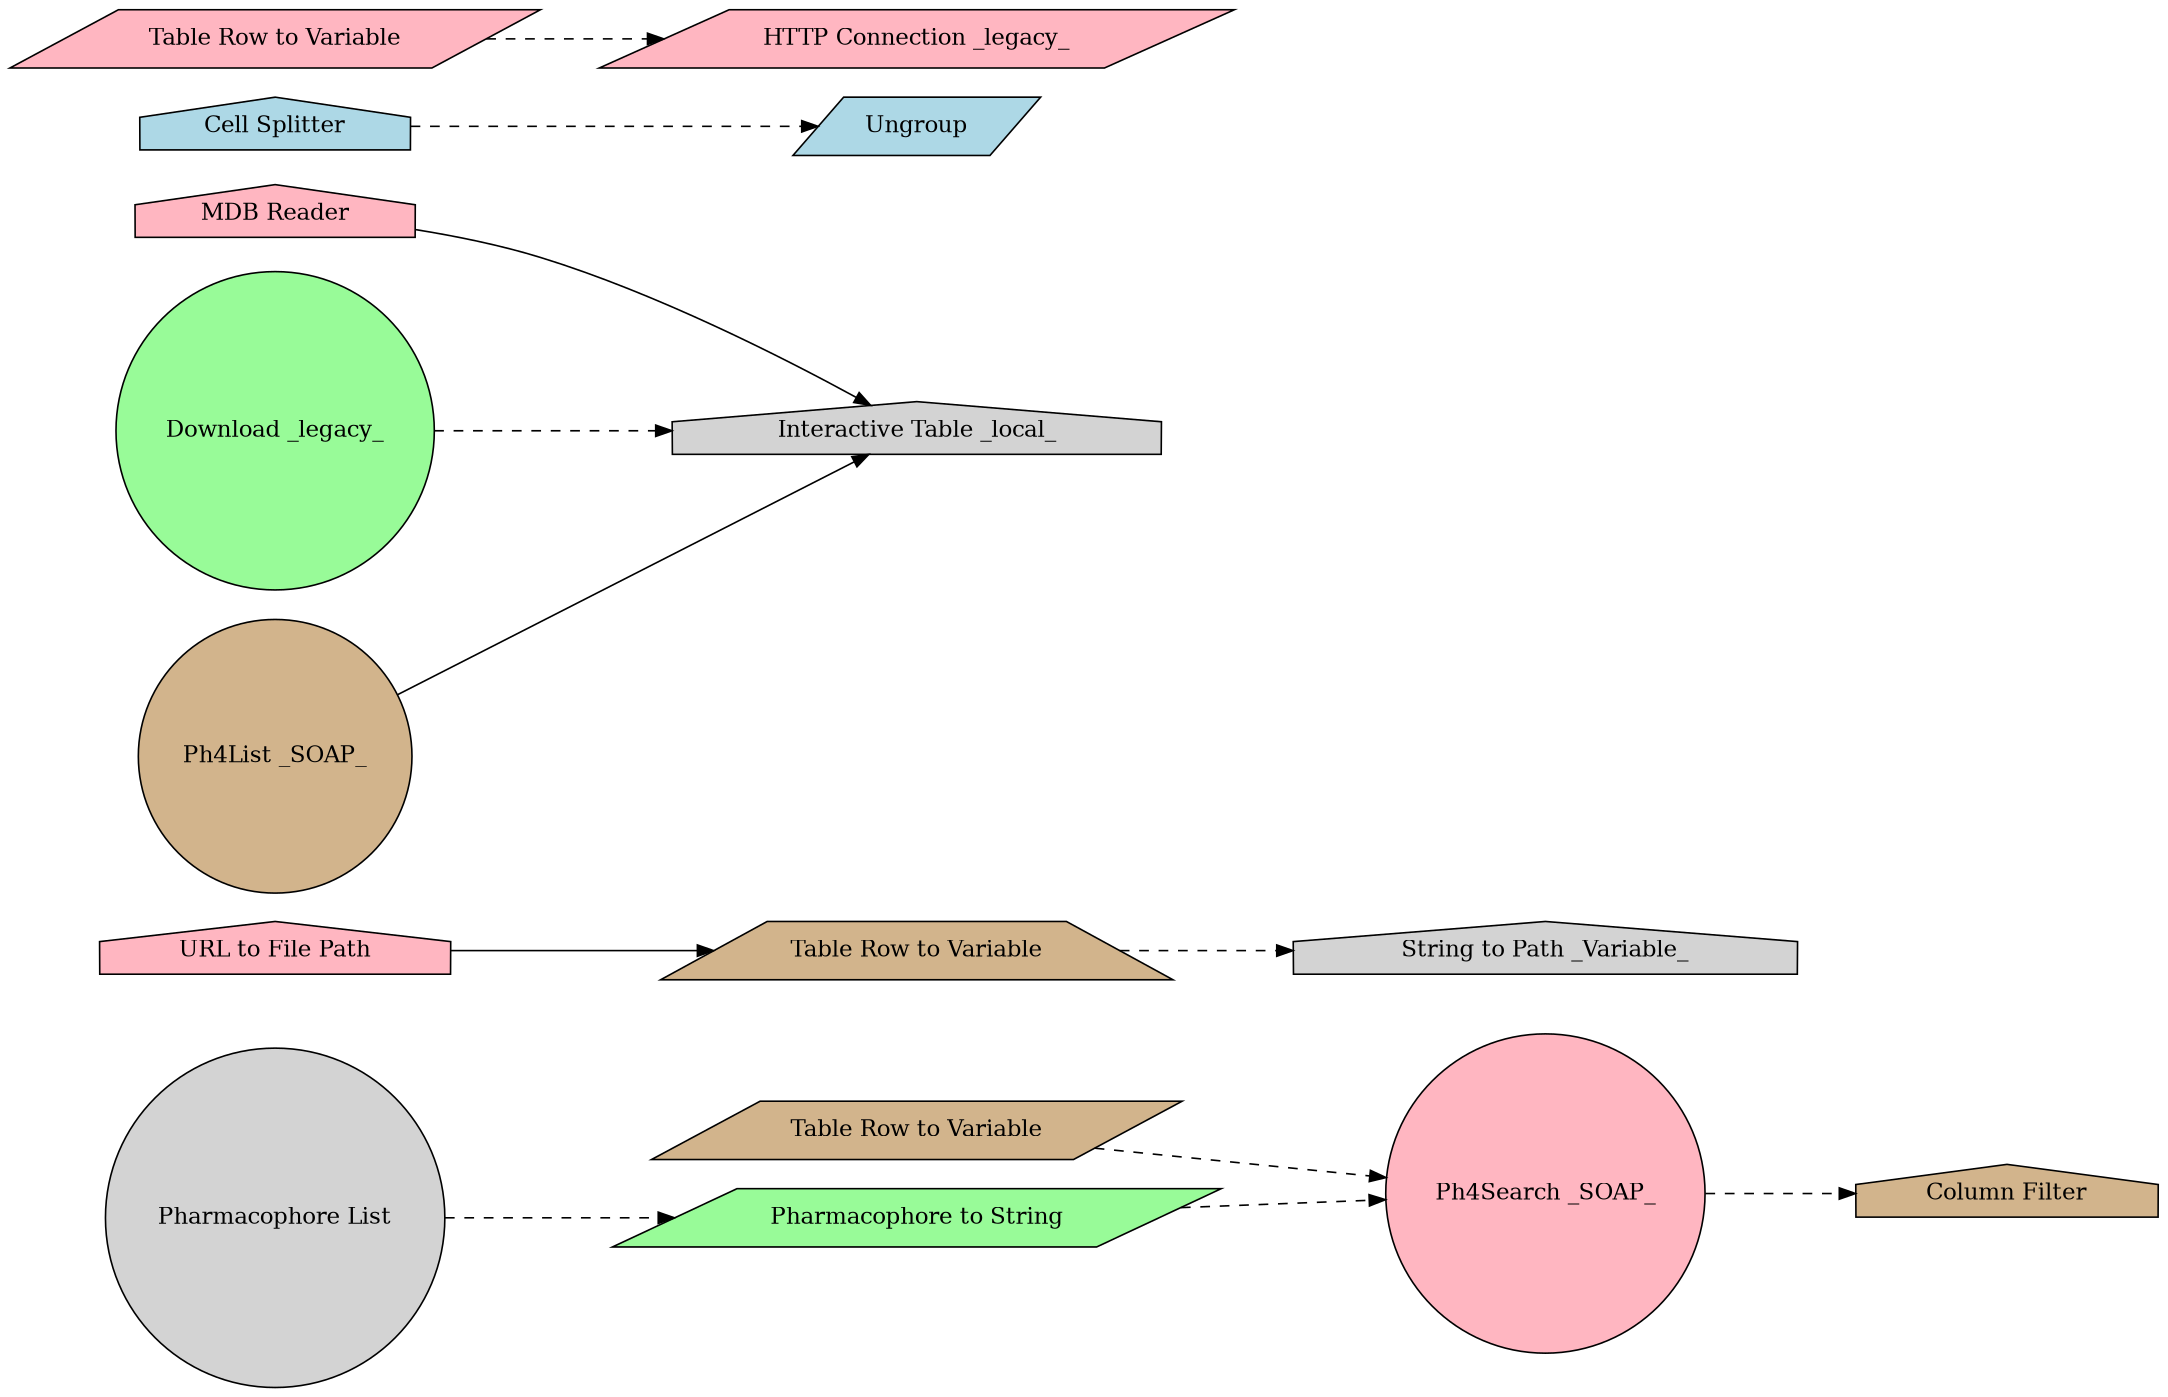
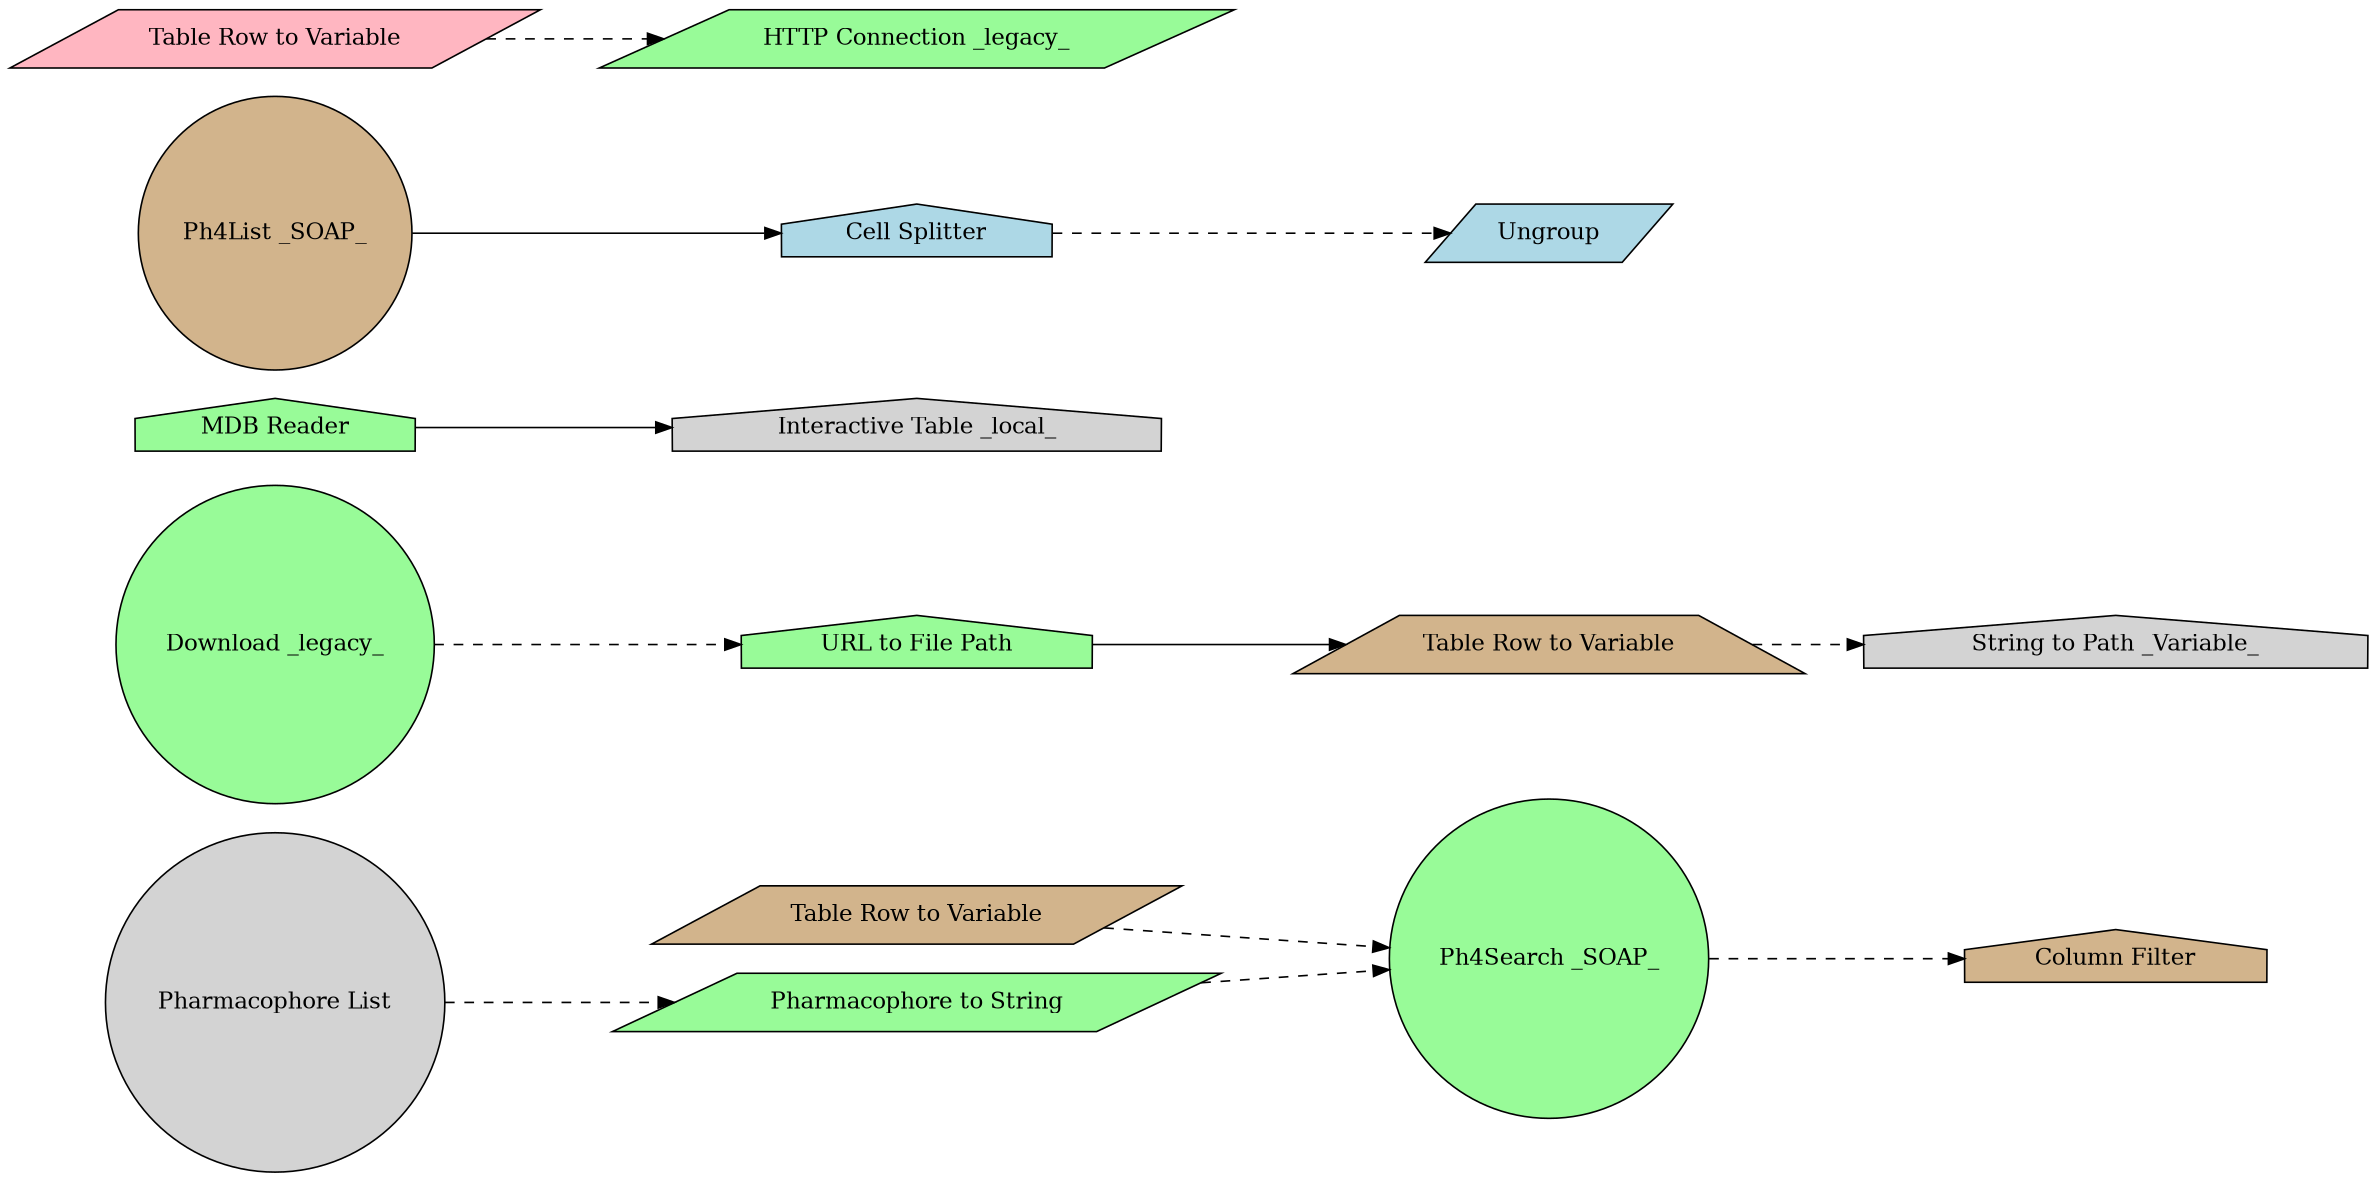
node "HTTP Connection _legacy_": fillcolor lightpink -> palegreen
node "MDB Reader": fillcolor lightpink -> palegreen
edge "Download _legacy_" -> "Interactive Table _local_": now "Download _legacy_" -> "URL to File Path"
edge "Ph4List _SOAP_" -> "Interactive Table _local_": now "Ph4List _SOAP_" -> "Cell Splitter"
node "URL to File Path": fillcolor lightpink -> palegreen
node "Ph4Search _SOAP_": fillcolor lightpink -> palegreen
